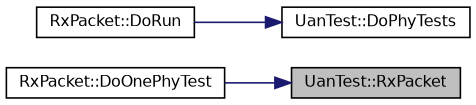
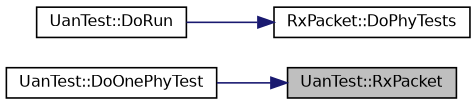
node "RxPacket::DoRun": label "RxPacket::DoRun" -> "UanTest::DoRun"
node "UanTest::DoPhyTests": label "UanTest::DoPhyTests" -> "RxPacket::DoPhyTests"
node "RxPacket::DoOnePhyTest": label "RxPacket::DoOnePhyTest" -> "UanTest::DoOnePhyTest"
